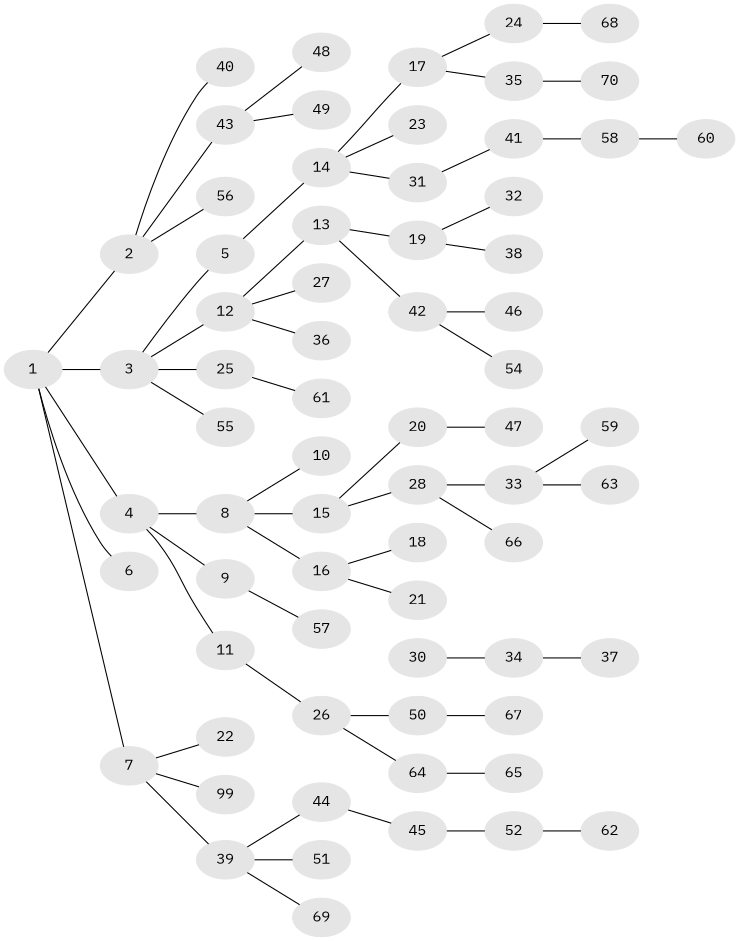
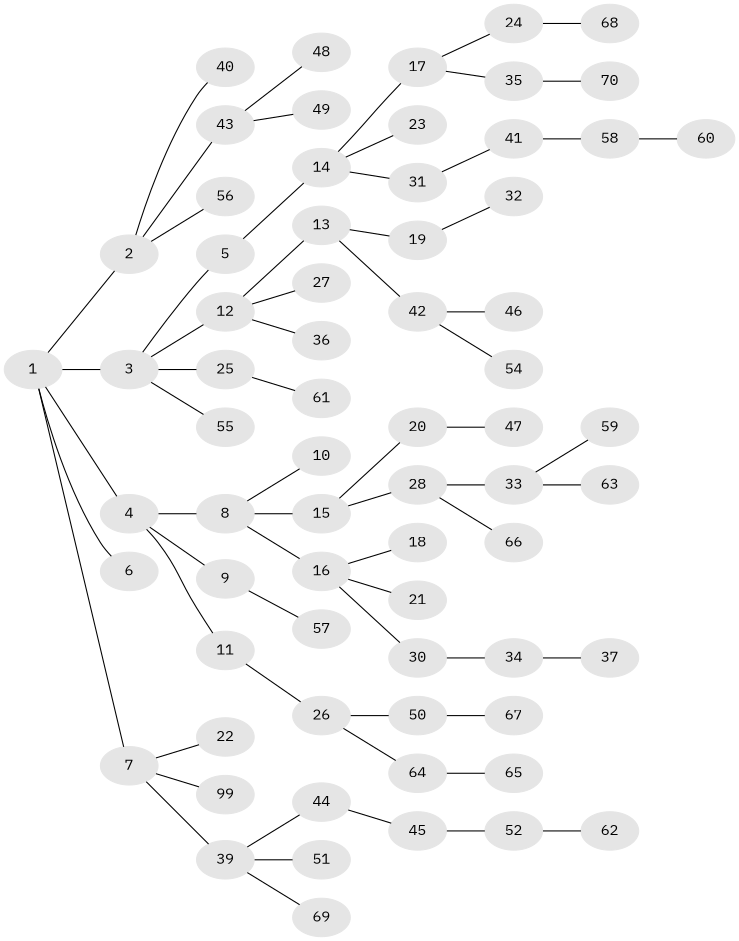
node "38": removed
edge "16" -- "30": added
